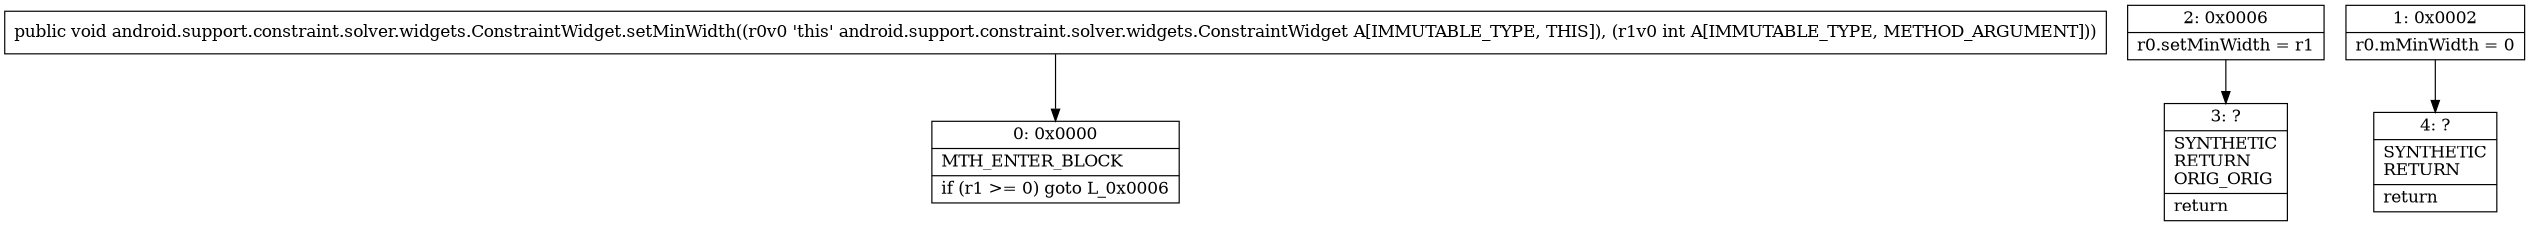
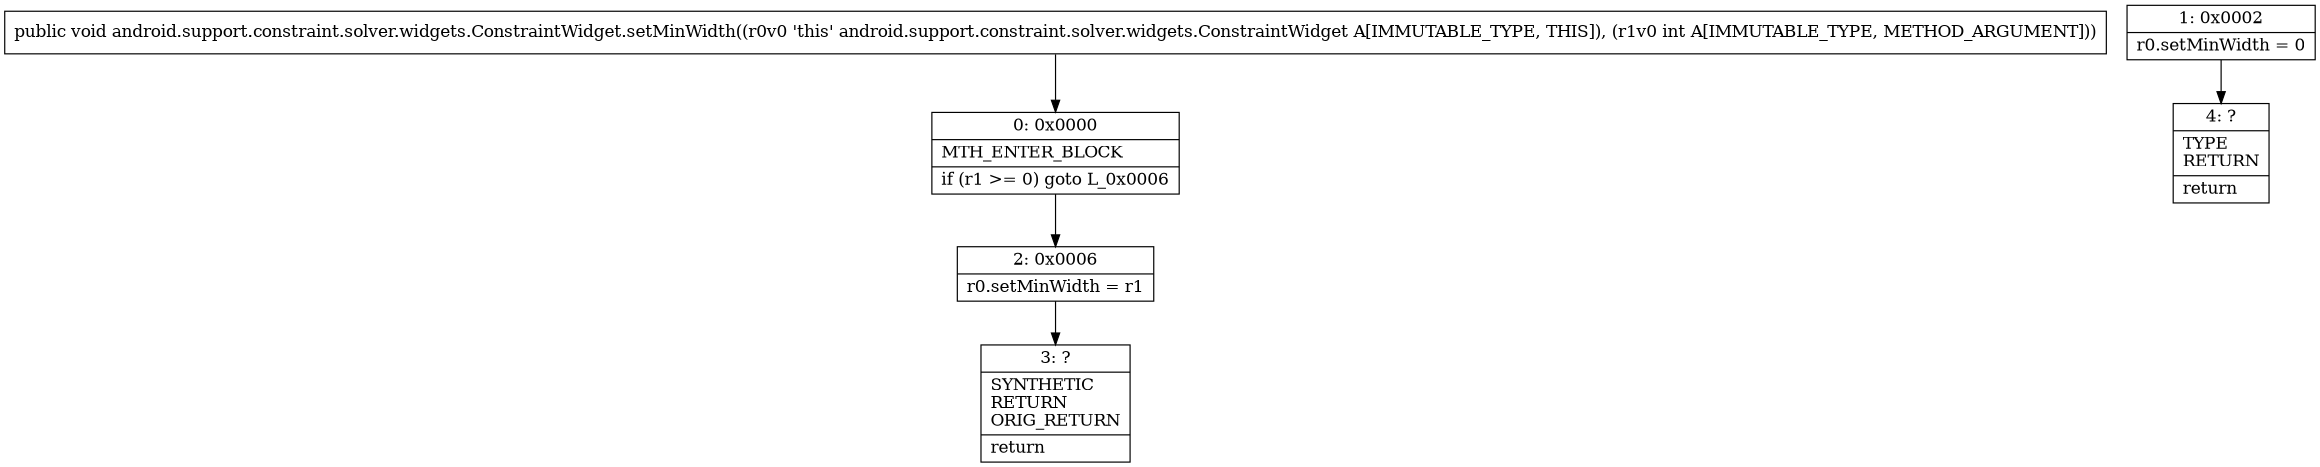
node "1: 0x0002": text "r0.mMinWidth = 0" -> "r0.setMinWidth = 0"
node "4: ?": text "SYNTHETIC" -> "TYPE"
node "3: ?": text "ORIG_ORIG" -> "ORIG_RETURN"
edge "0: 0x0000" -> "2: 0x0006": added
